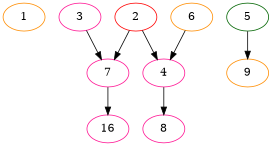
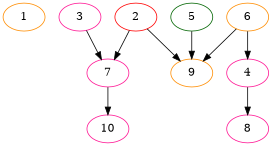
edge "2" -> "4": now "2" -> "9"
edge "6" -> "9": added
node "16": label "16" -> "10"
